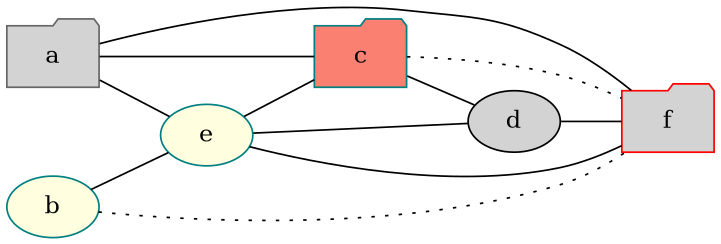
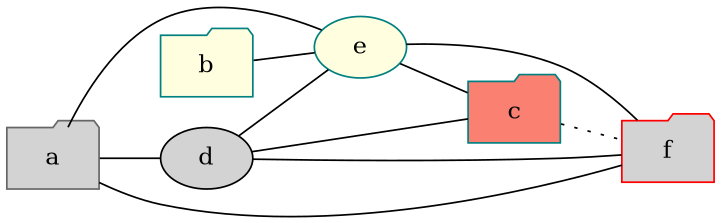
edge "a" -- "c": now "a" -- "d"
node "b": shape ellipse -> folder
edge "f" -- "b": removed
